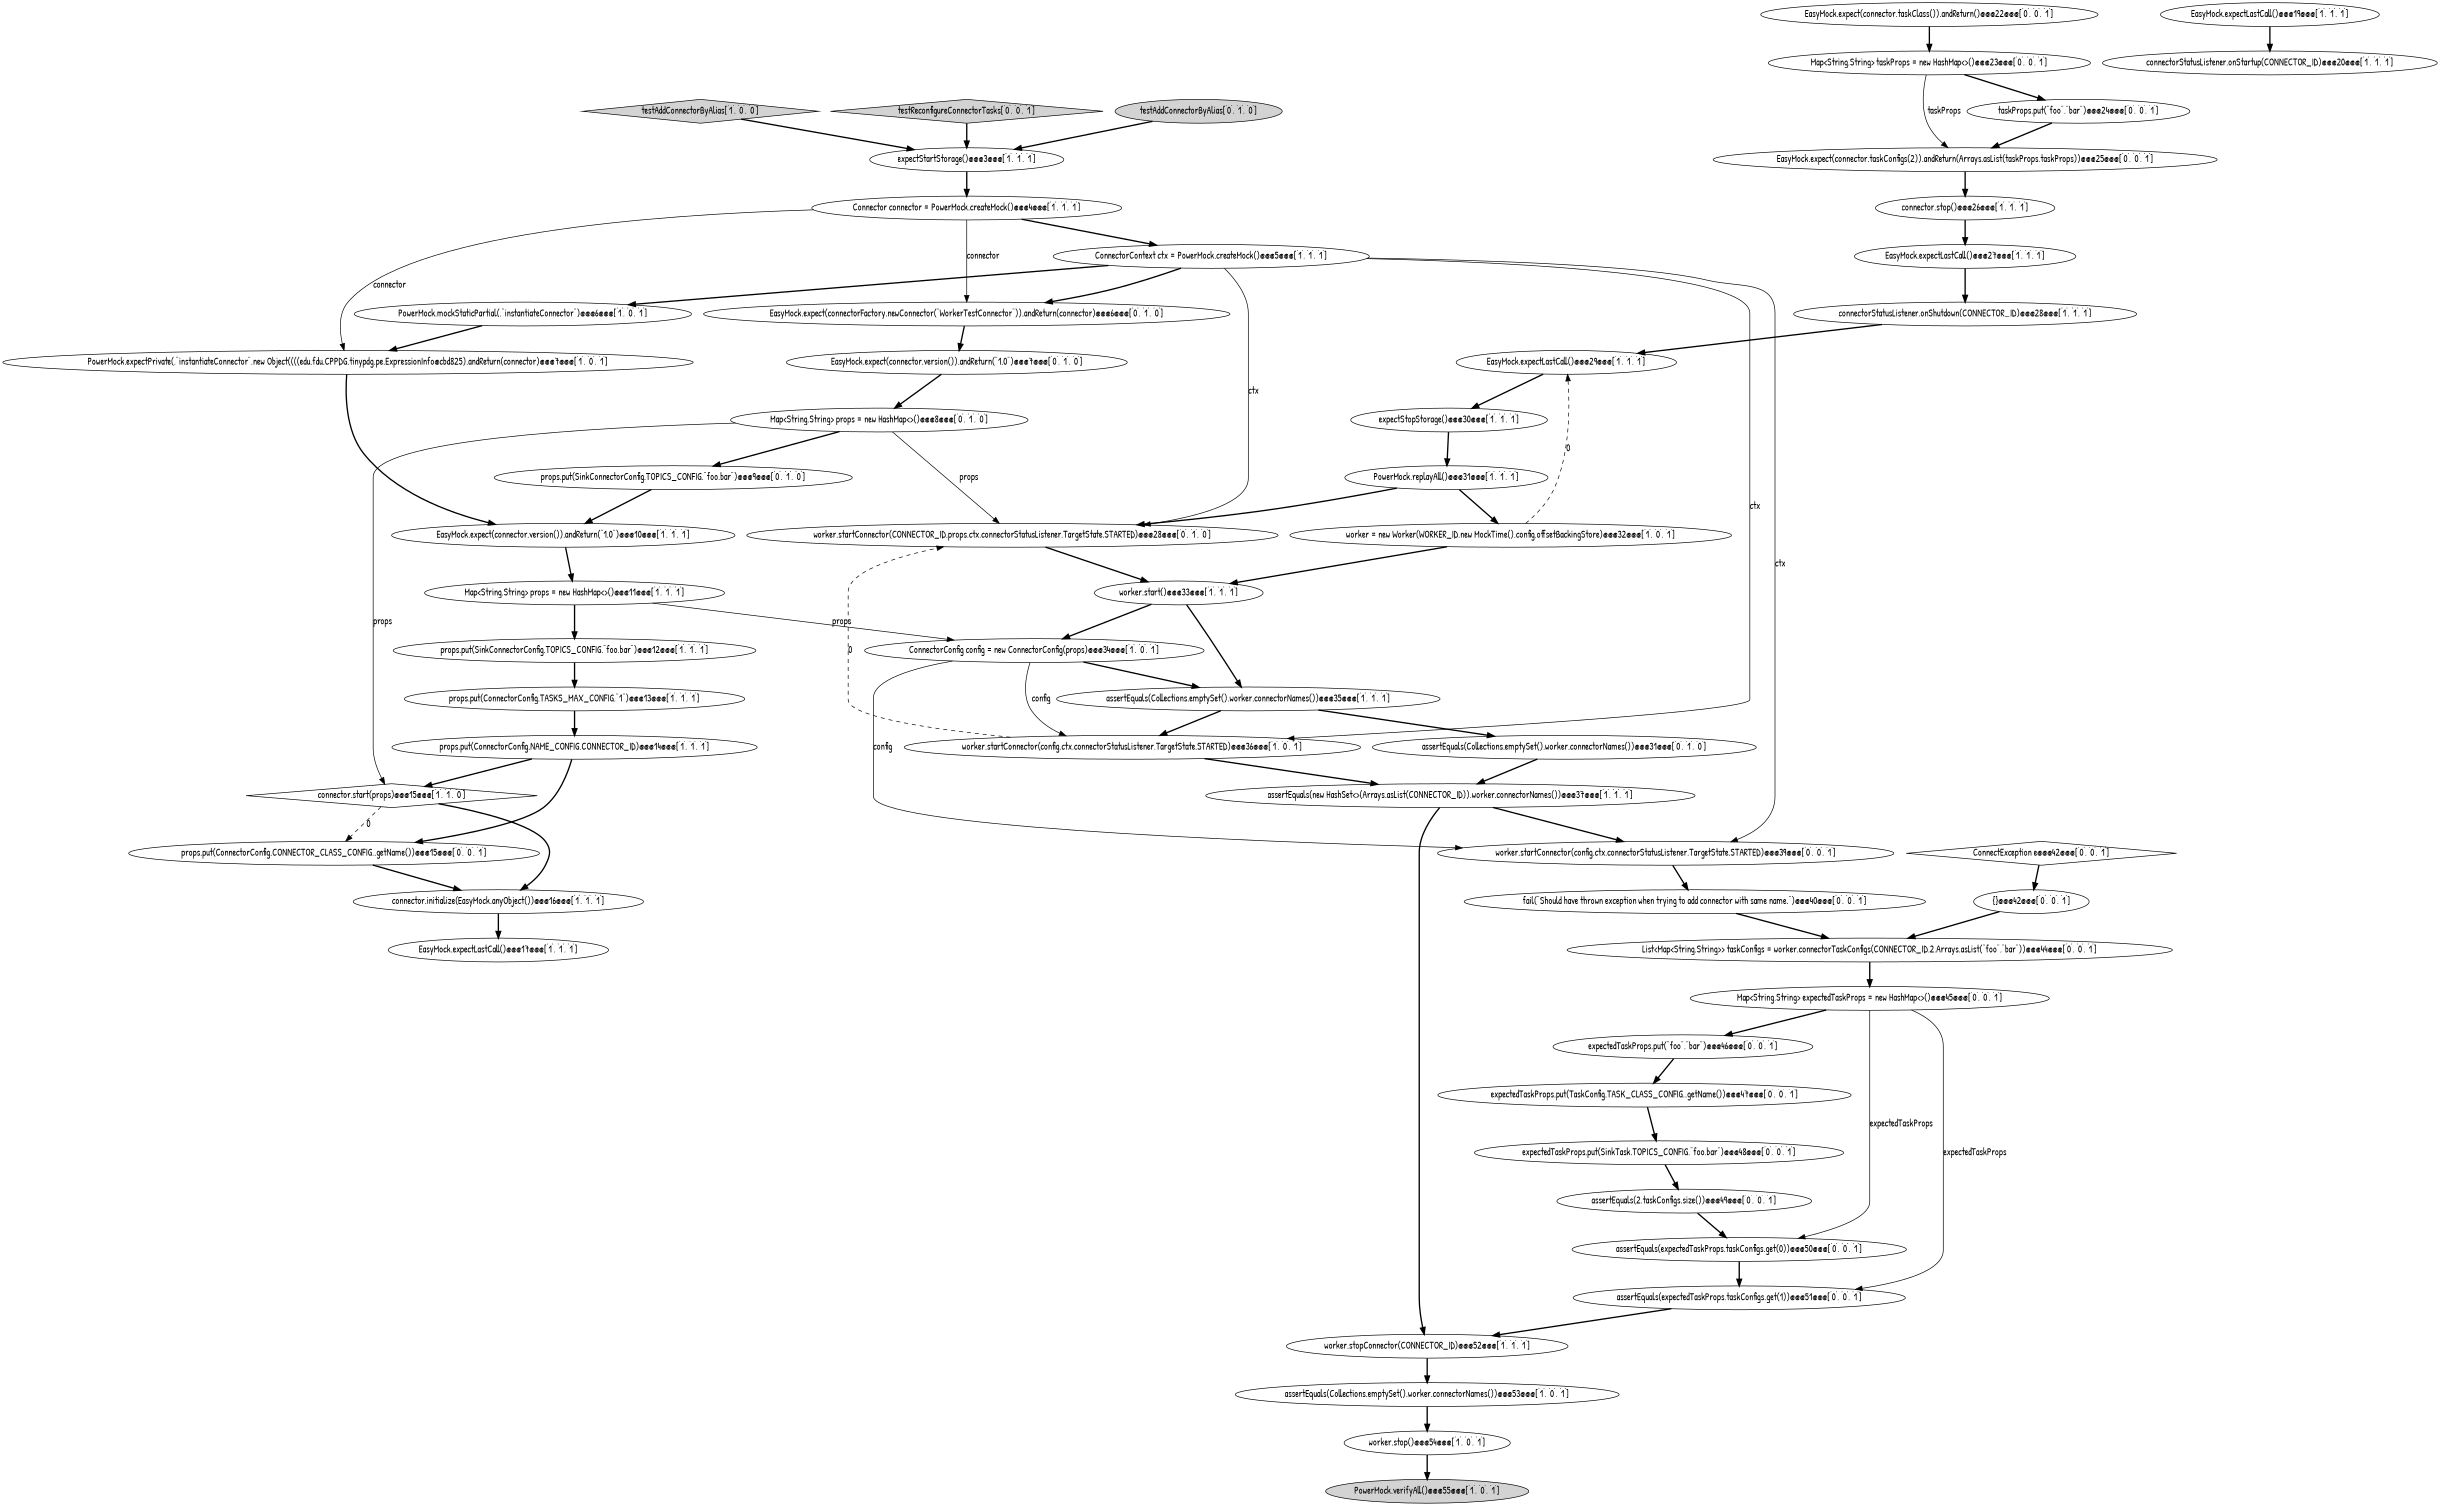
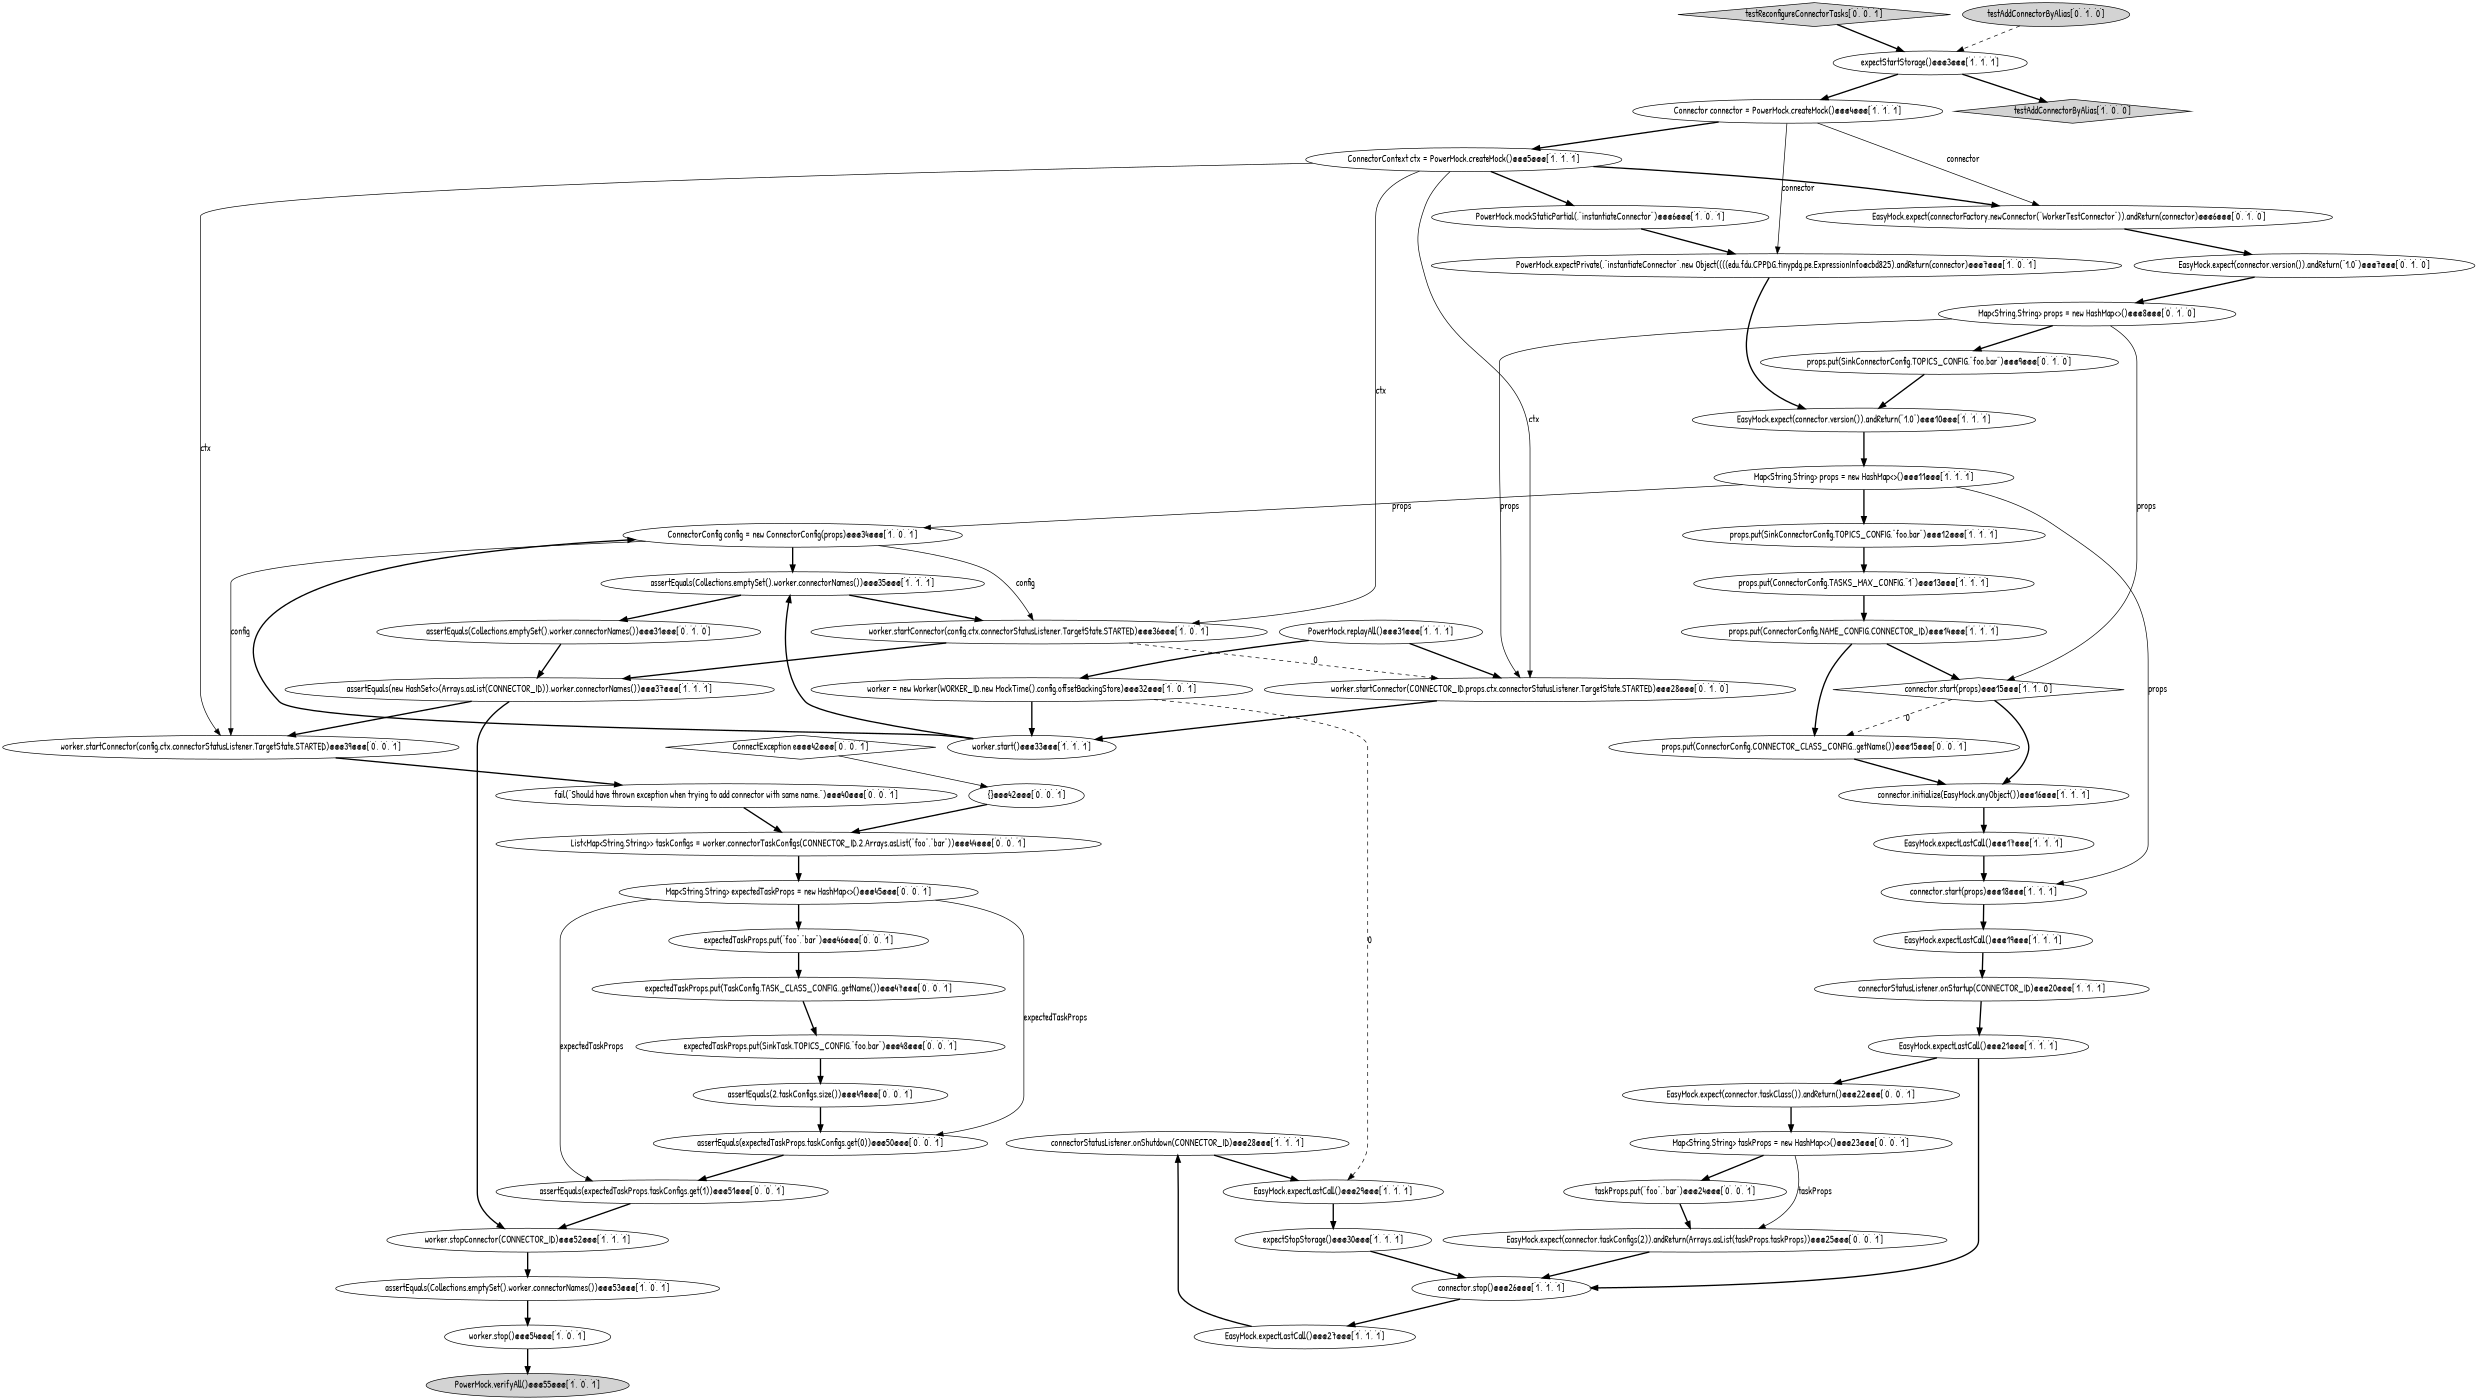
edge "testAddConnectorByAlias['1', '0', '0']" -> "expectStartStorage()@@@3@@@['1', '1', '1']": reversed
edge "testAddConnectorByAlias['0', '1', '0']" -> "expectStartStorage()@@@3@@@['1', '1', '1']": style bold -> dashed
edge "expectStopStorage()@@@30@@@['1', '1', '1']" -> "PowerMock.replayAll()@@@31@@@['1', '1', '1']": now "expectStopStorage()@@@30@@@['1', '1', '1']" -> "connector.stop()@@@26@@@['1', '1', '1']"
edge "ConnectException e@@@42@@@['0', '0', '1']" -> "{}@@@42@@@['0', '0', '1']": style bold -> solid
node "connector.start(props)@@@18@@@['1', '1', '1']": added
node "EasyMock.expectLastCall()@@@21@@@['1', '1', '1']": added
